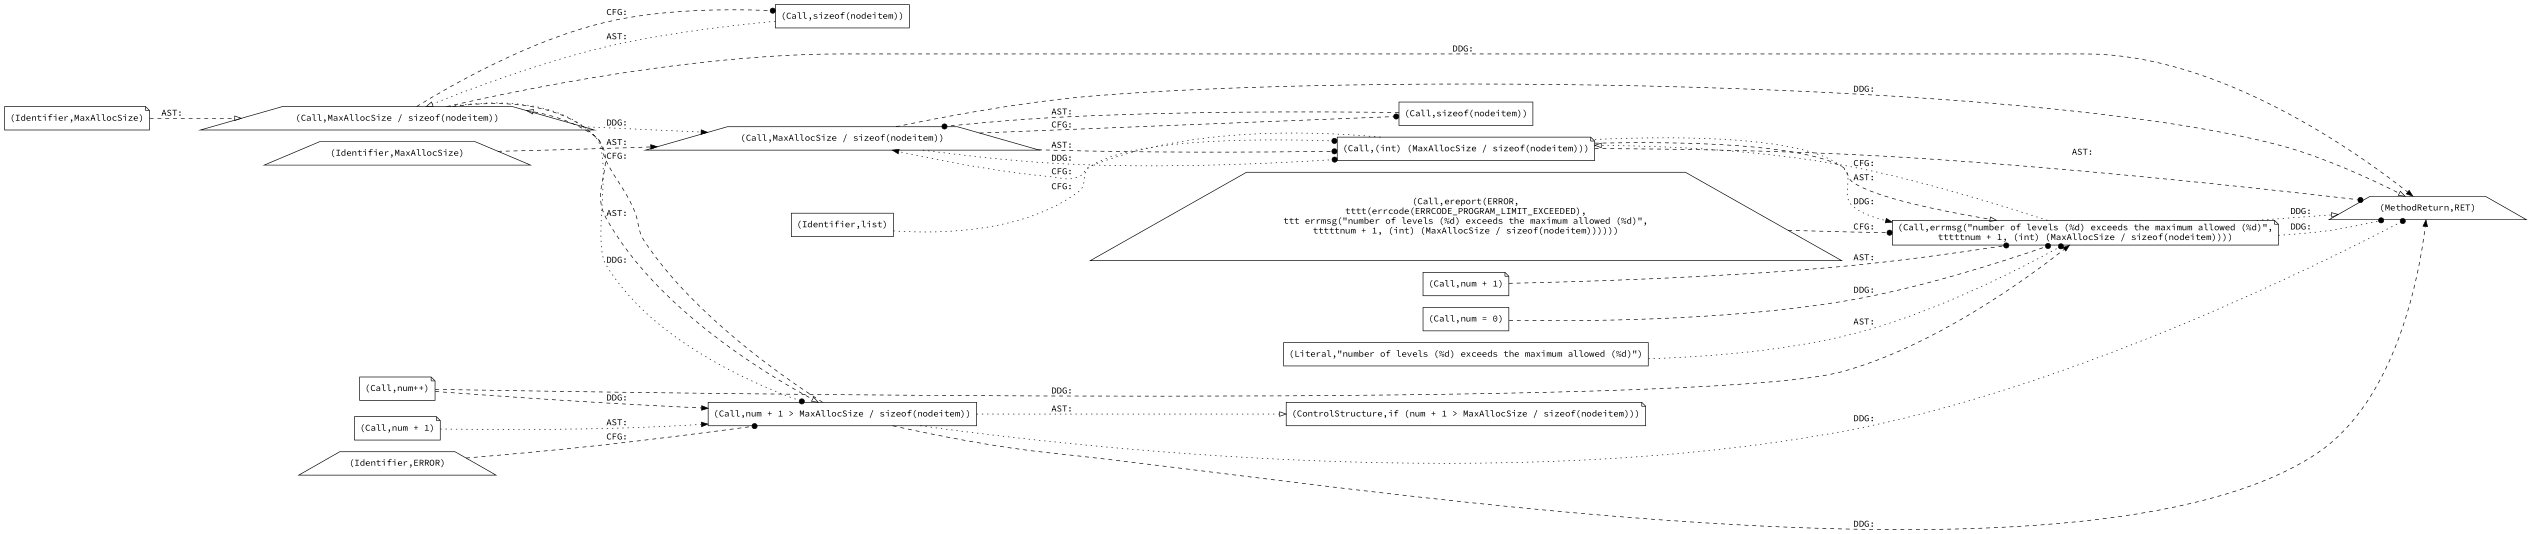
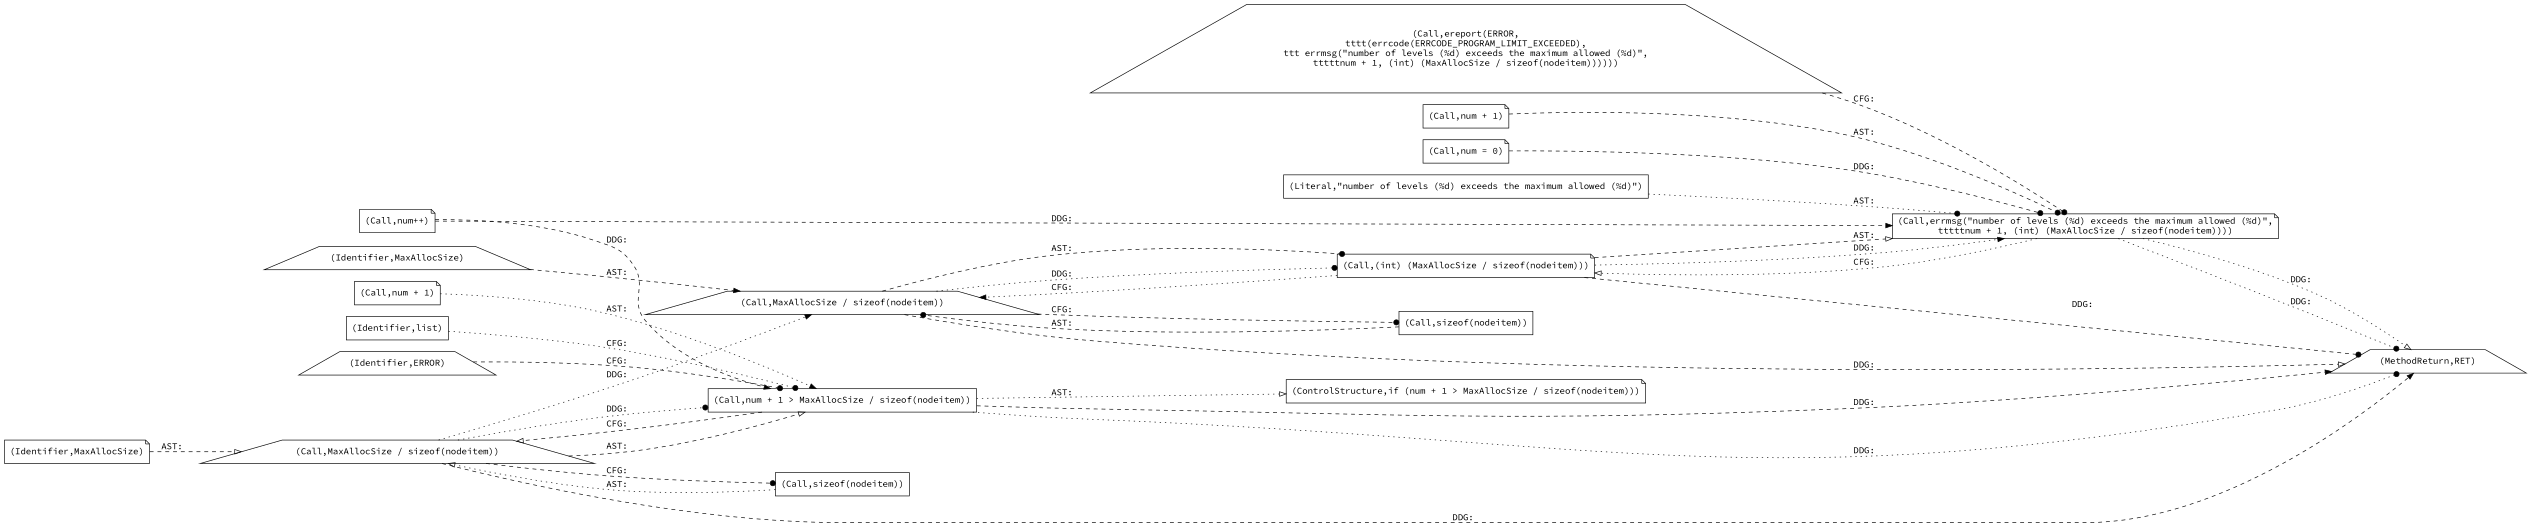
edge "(Call,(int) (MaxAllocSize / sizeof(nodeitem)))" -> "(MethodReturn,RET)": label "AST: " -> "DDG: "
edge "(Identifier,list)" -> "(Call,(int) (MaxAllocSize / sizeof(nodeitem)))": now "(Identifier,list)" -> "(Call,num + 1 > MaxAllocSize / sizeof(nodeitem))"
node "(Call,num = 0)": shape box -> note
